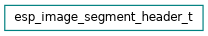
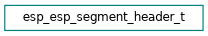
node "esp_image_segment_header_t": label "esp_image_segment_header_t" -> "esp_esp_segment_header_t"
